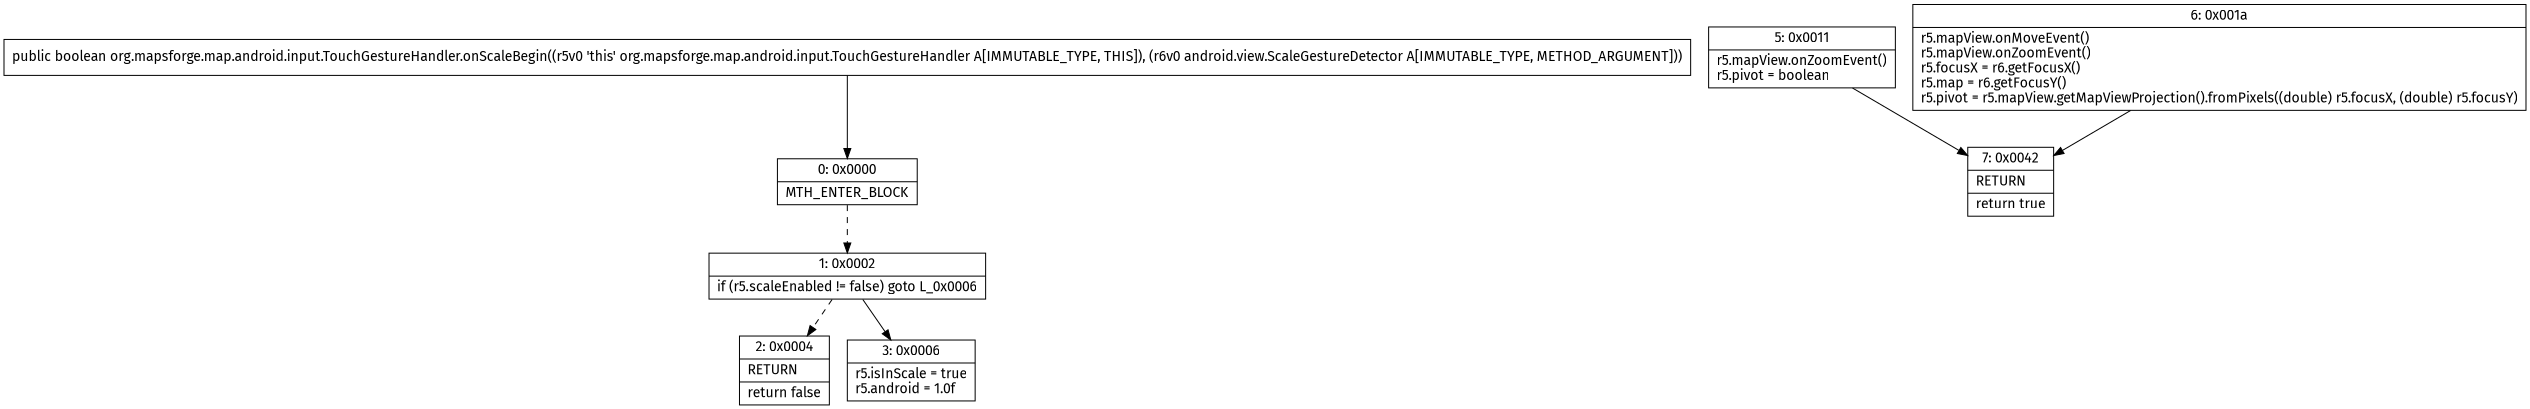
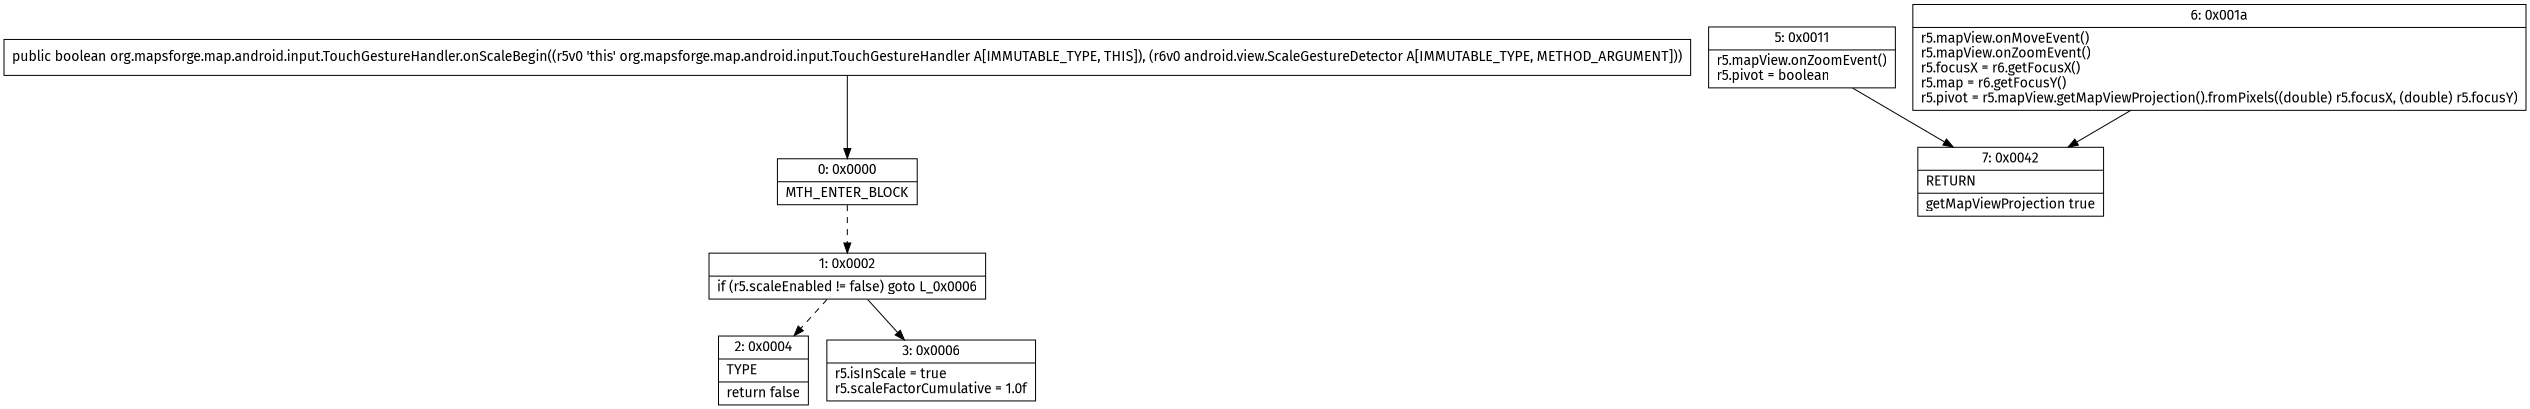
node "7: 0x0042": text "return true" -> "getMapViewProjection true"
node "2: 0x0004": text "RETURN" -> "TYPE"
node "3: 0x0006": text "r5.android = 1.0f" -> "r5.scaleFactorCumulative = 1.0f"
